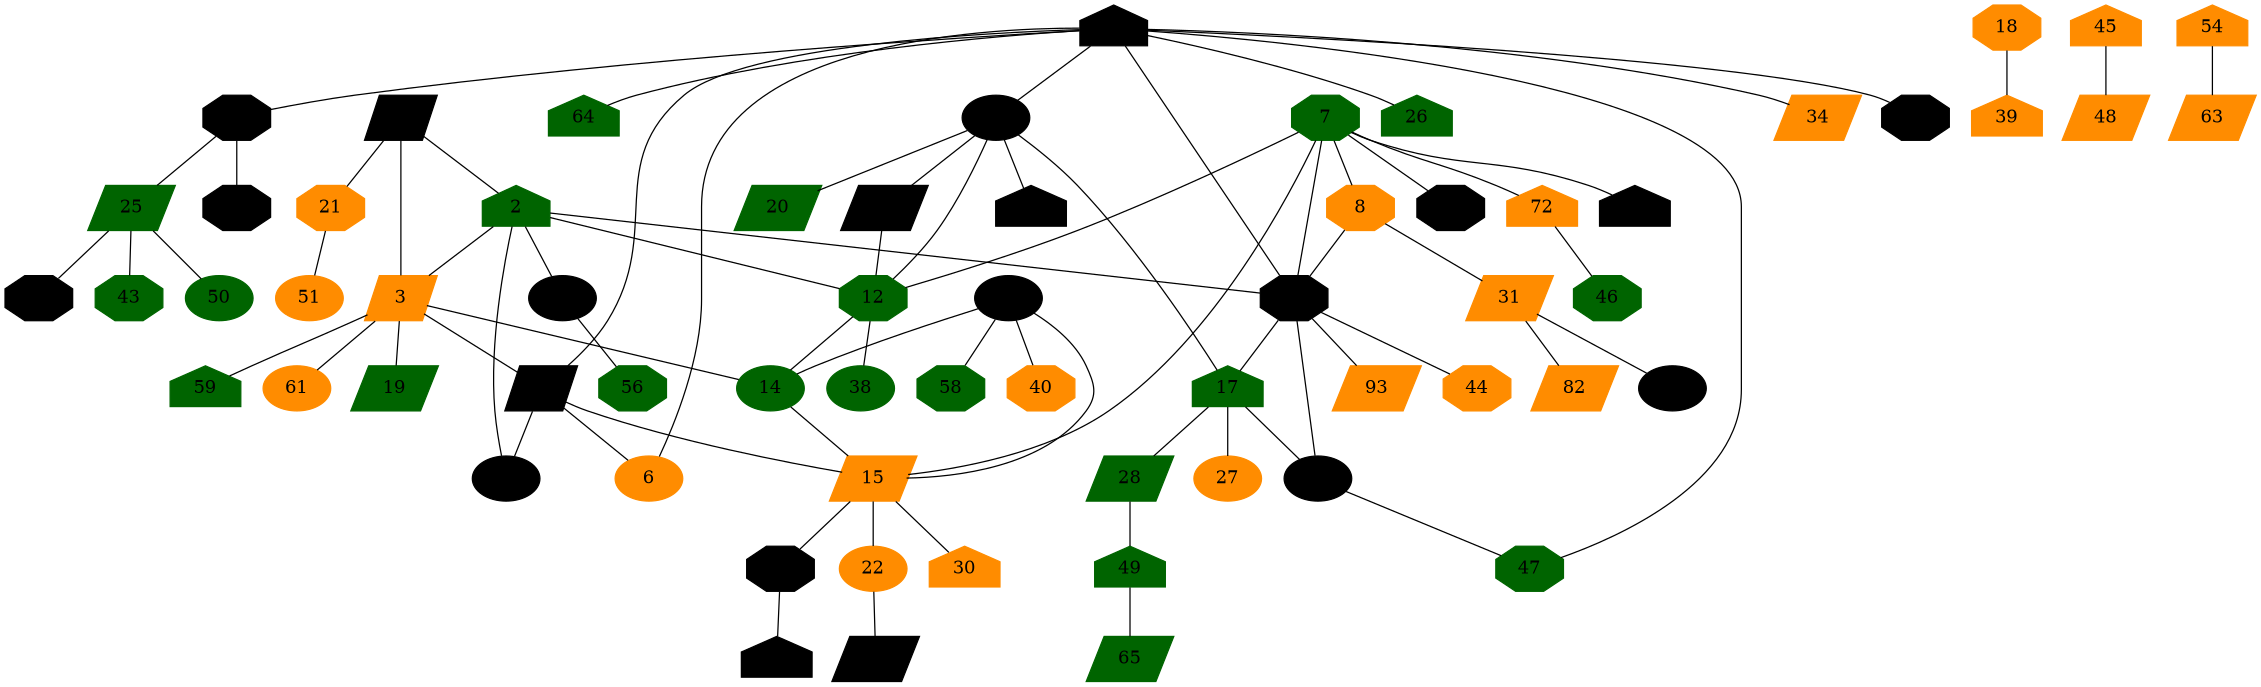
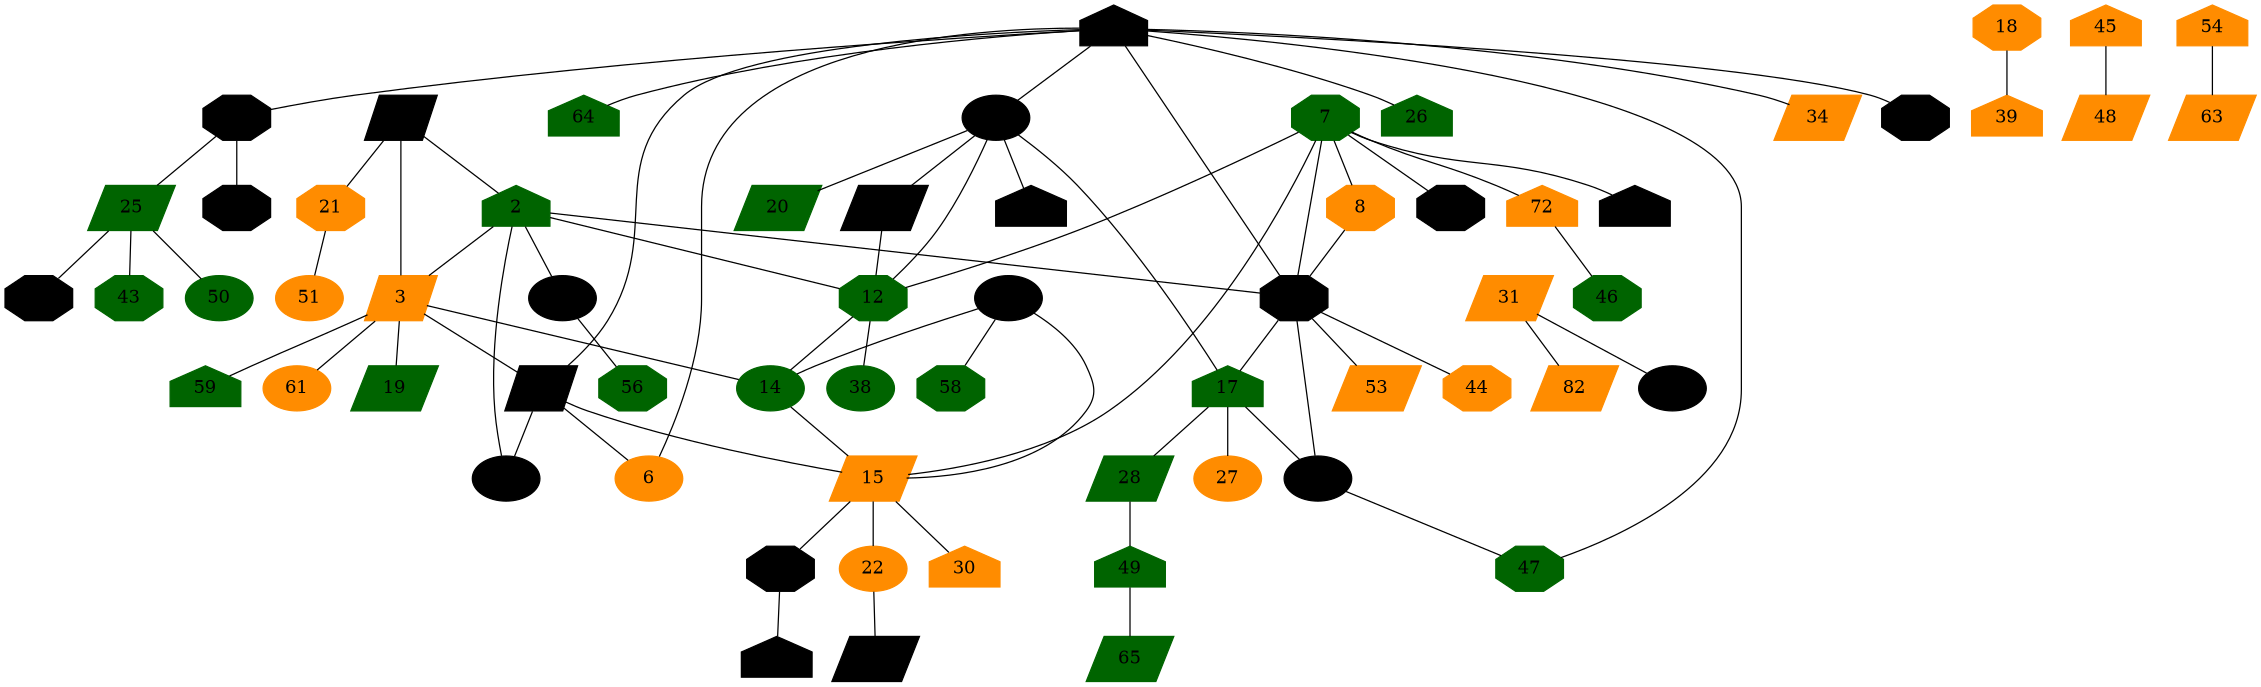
edge "8" -- "31": removed
node "40": removed
node "93": label "93" -> "53"
